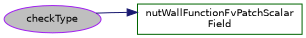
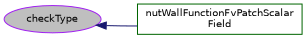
edge "checkType" -> "nutWallFunctionFvPatchScalar Field": reversed
